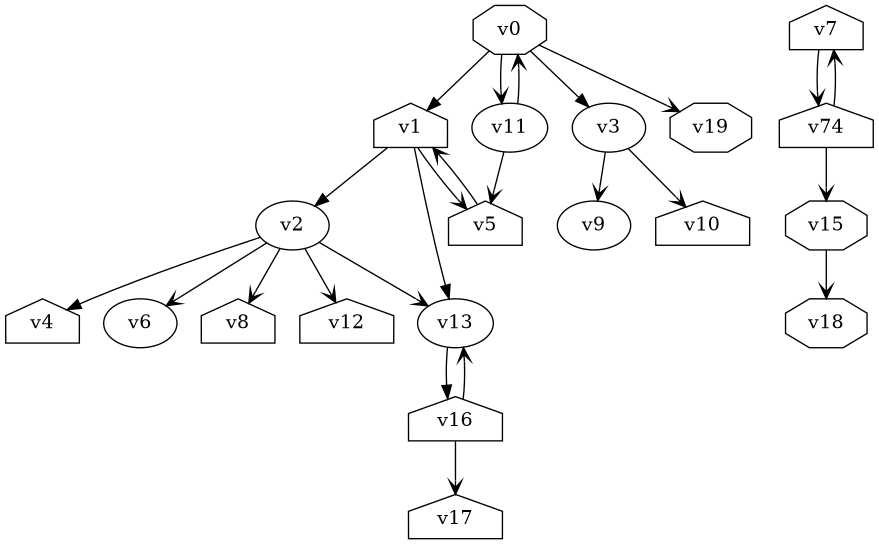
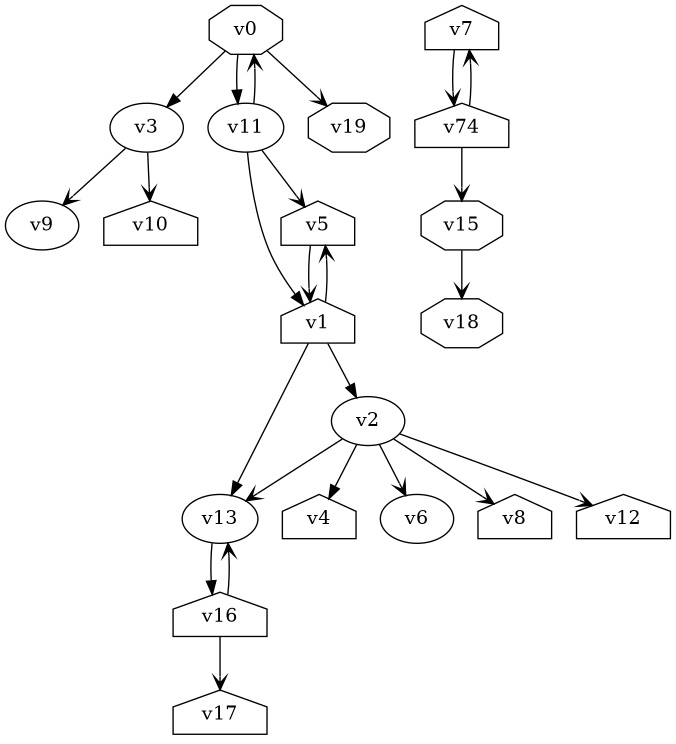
edge "v0" -> "v11": arrowhead vee -> normal
edge "v0" -> "v1": now "v11" -> "v1"
